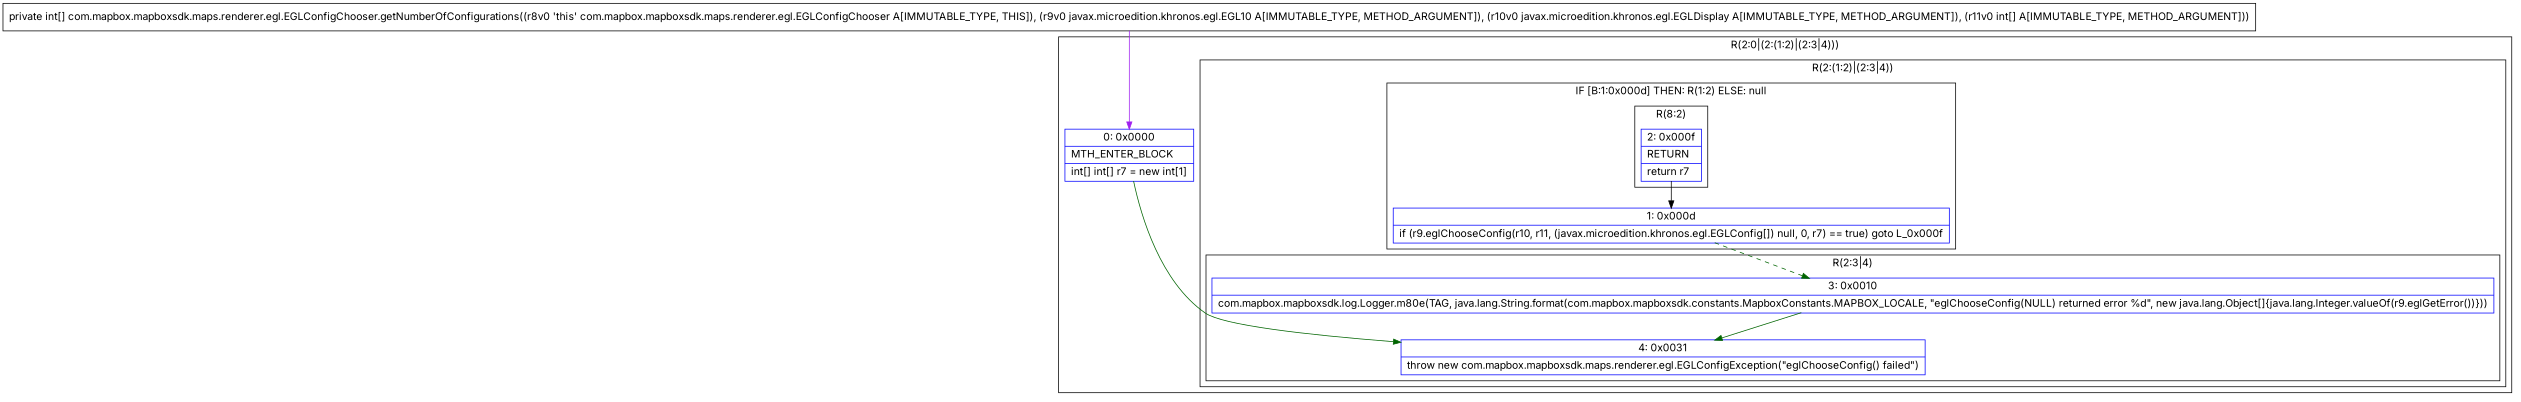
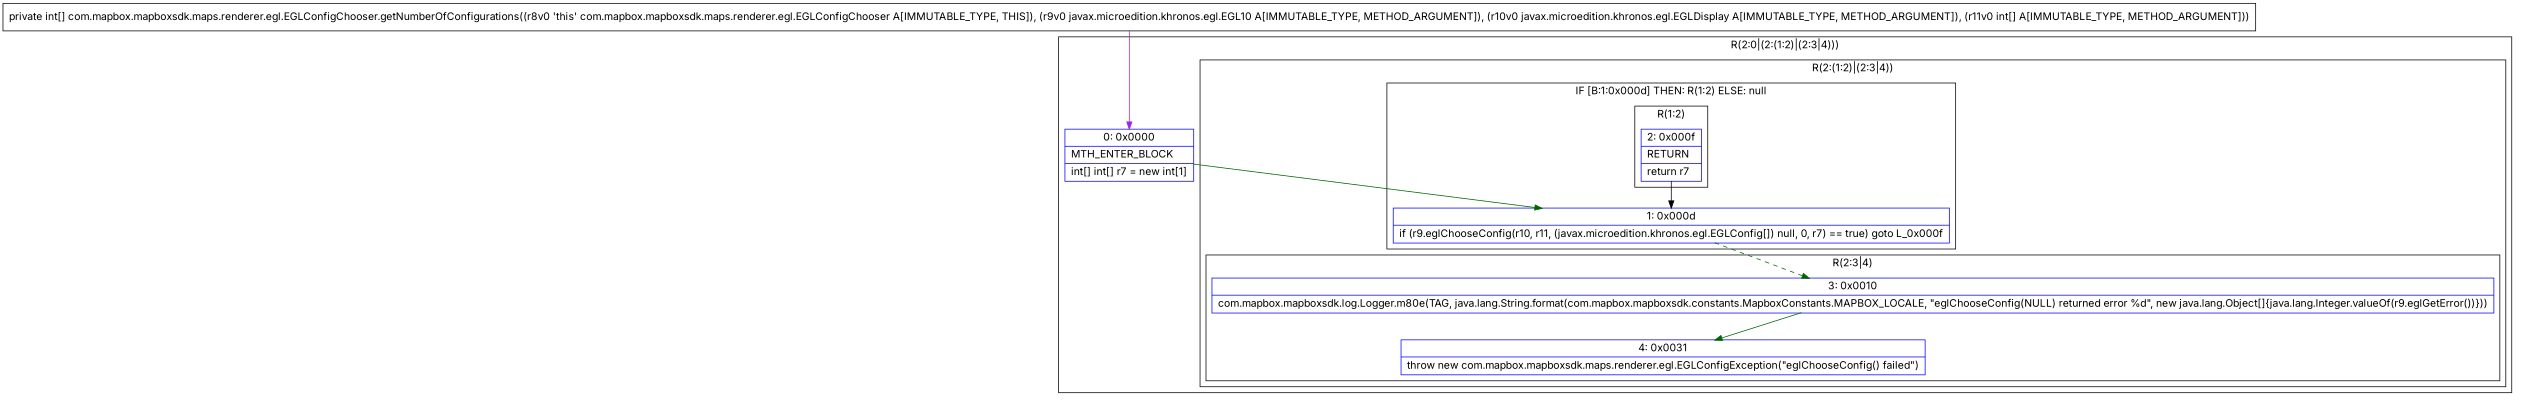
cluster "R(8:2)": label "R(8:2)" -> "R(1:2)"
edge "0: 0x0000" -> "4: 0x0031": now "0: 0x0000" -> "1: 0x000d"
